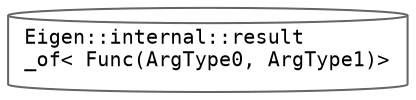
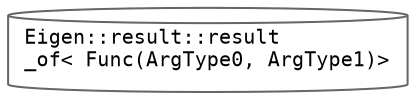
node "Eigen::internal::result _of< Func(ArgType0, ArgType1)>": label "Eigen::internal::result _of< Func(ArgType0, ArgType1)>" -> "Eigen::result::result _of< Func(ArgType0, ArgType1)>"
